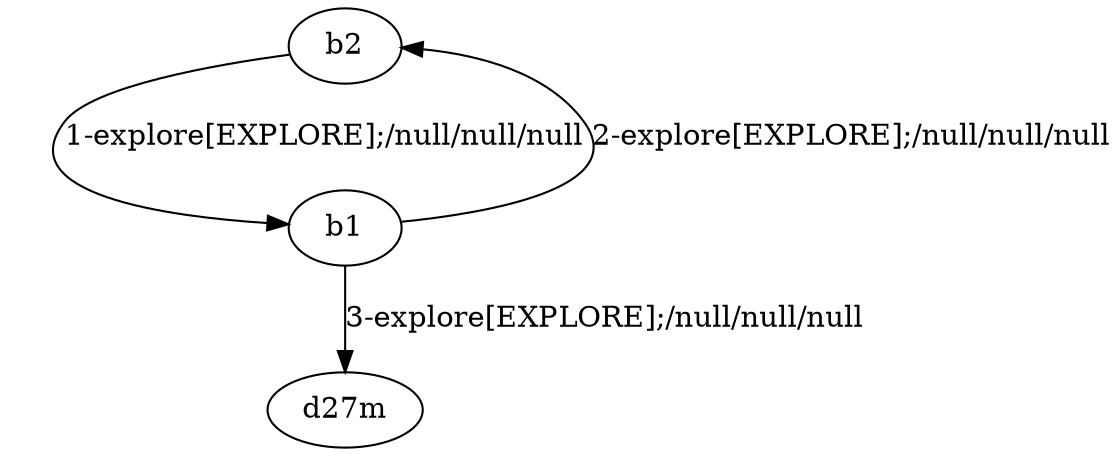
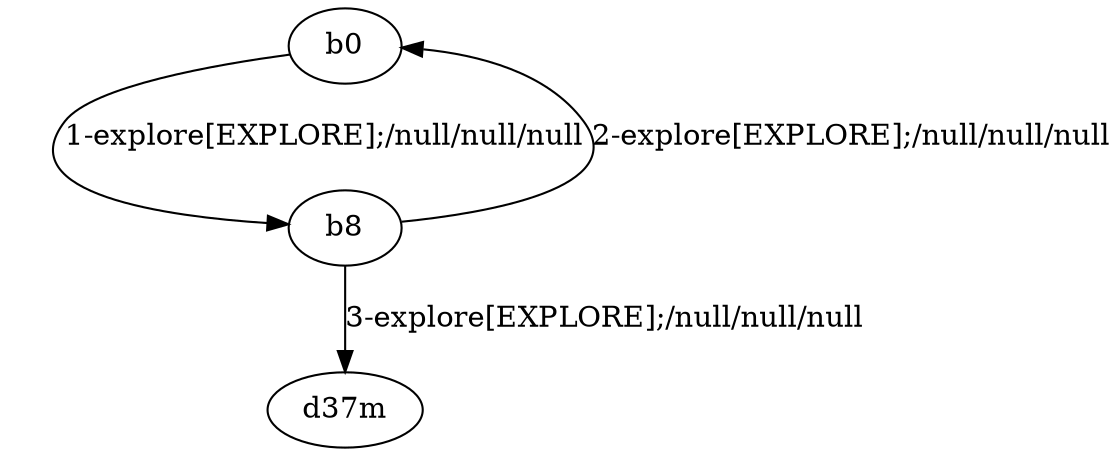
node "b2": label "b2" -> "b0"
node "b1": label "b1" -> "b8"
node "d27m": label "d27m" -> "d37m"
